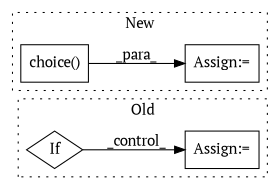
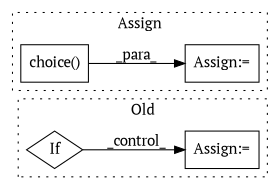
cluster "New": label "New" -> "Assign"
